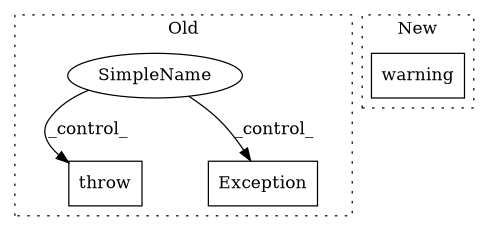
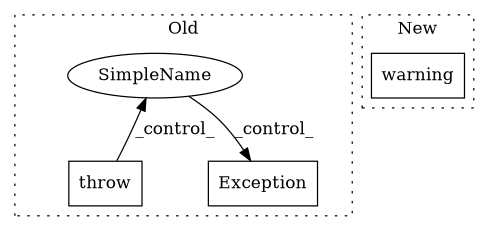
edge "SimpleName" -> "throw": reversed
